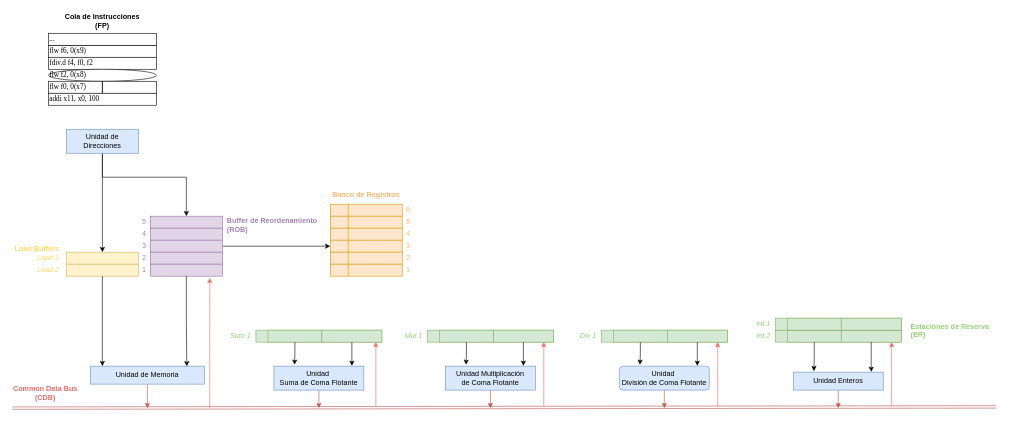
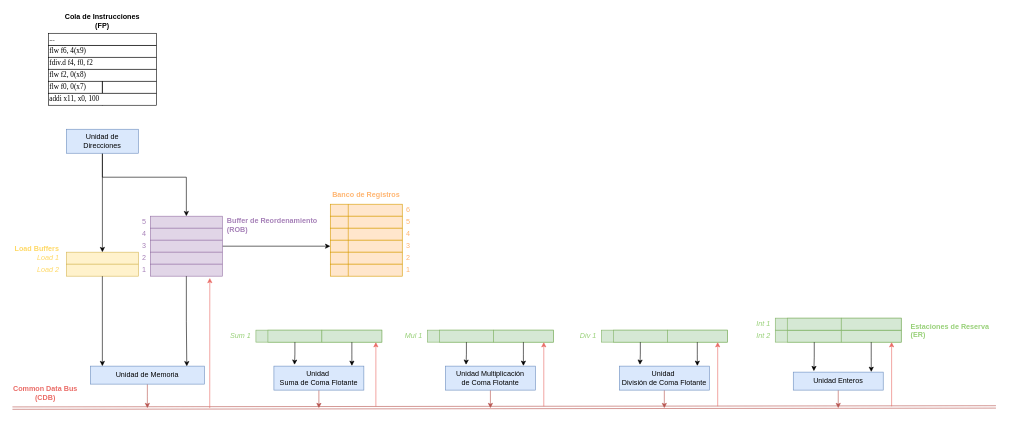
node "flw f6, 0(x9)": label "flw f6, 0(x9)" -> "flw f6, 4(x9)"
node "flw f2, 0(x8)": shape ellipse -> rectangle
node "Unidad División de Coma Flotante": shape rounded rectangle -> rectangle
